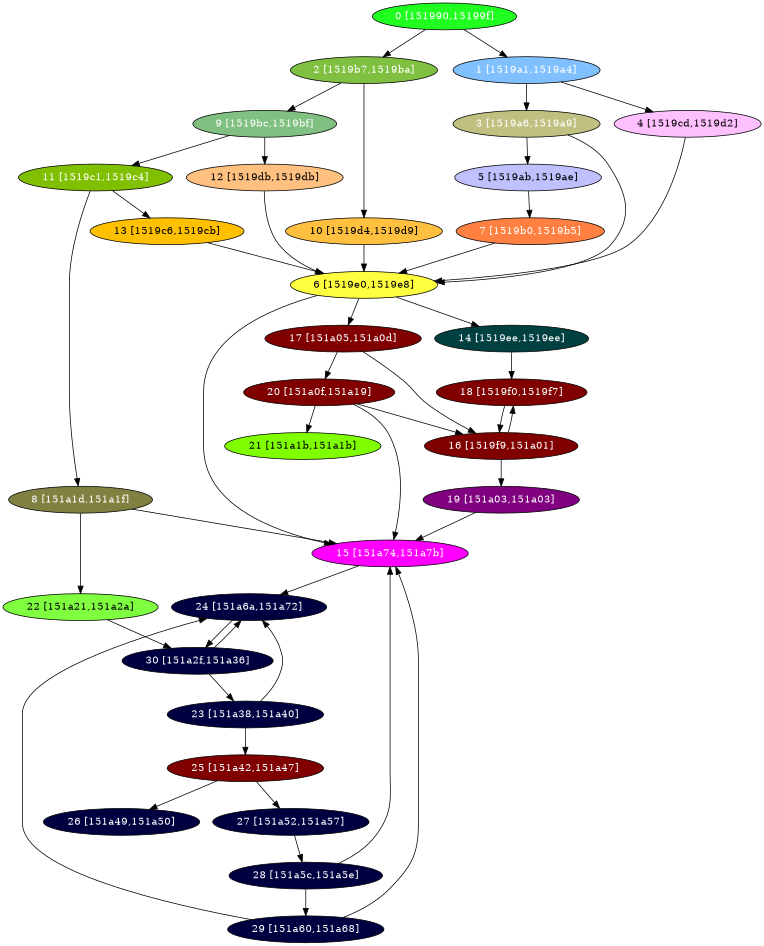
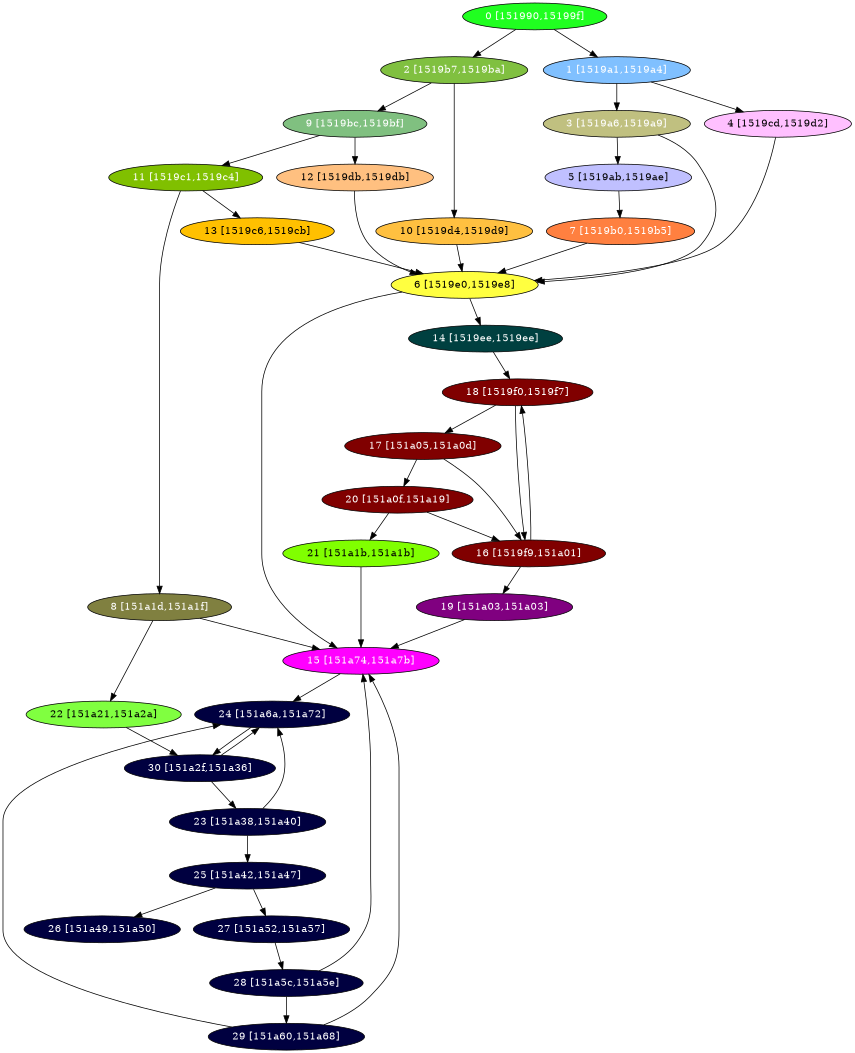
edge "6 [1519e0,1519e8]" -> "17 [151a05,151a0d]": now "18 [1519f0,1519f7]" -> "17 [151a05,151a0d]"
edge "20 [151a0f,151a19]" -> "15 [151a74,151a7b]": now "21 [151a1b,151a1b]" -> "15 [151a74,151a7b]"
node "25 [151a42,151a47]": fillcolor #800000 -> #000040
